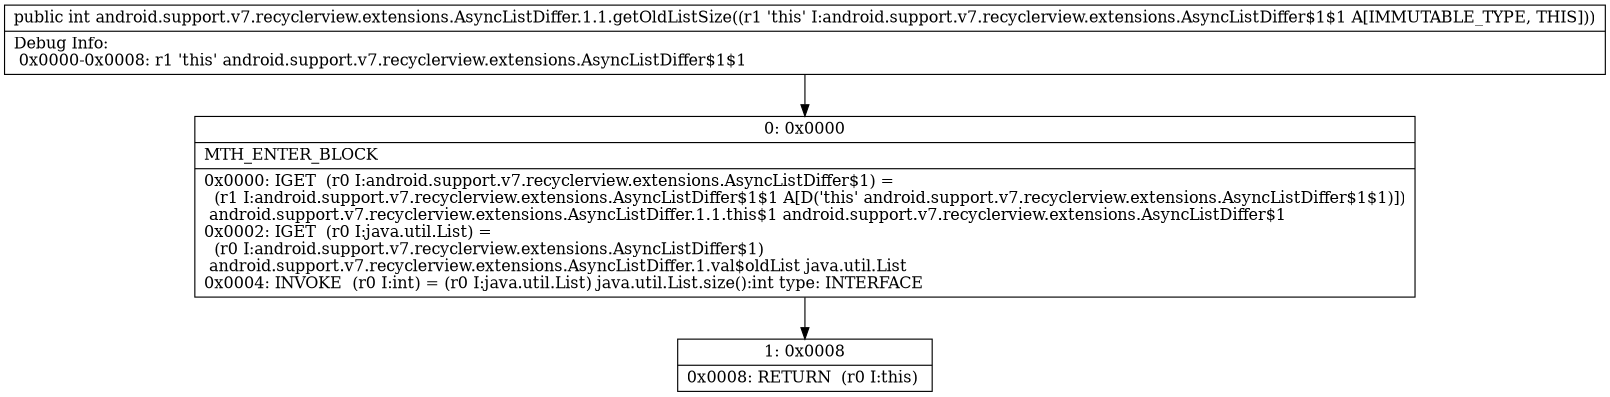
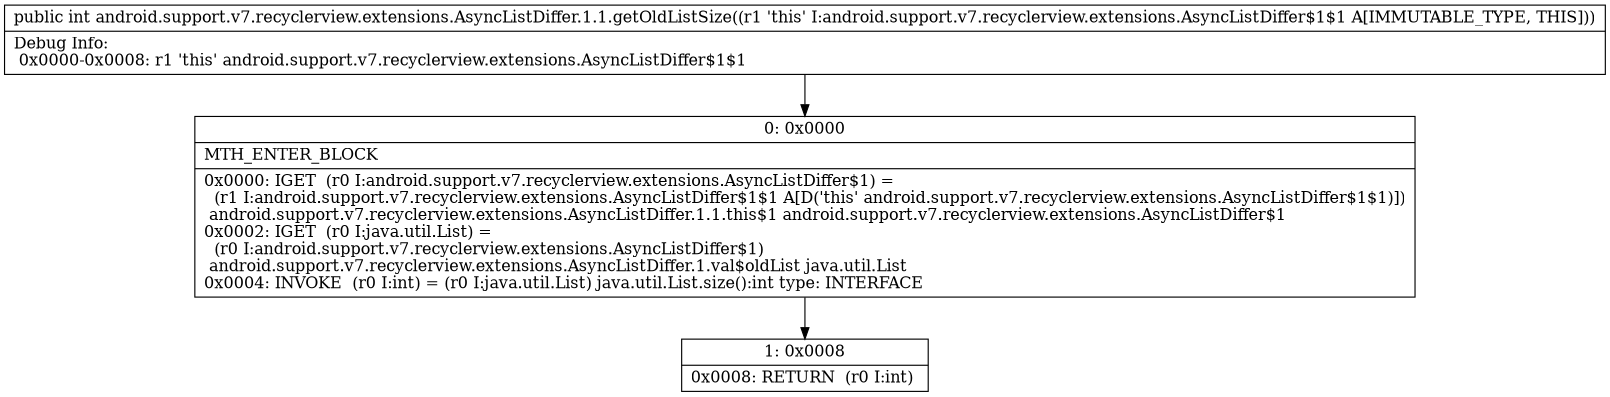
node "1: 0x0008": text "0x0008: RETURN  (r0 I:this)" -> "0x0008: RETURN  (r0 I:int)"
